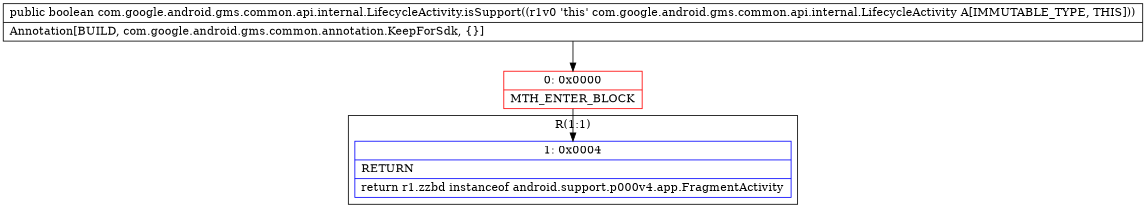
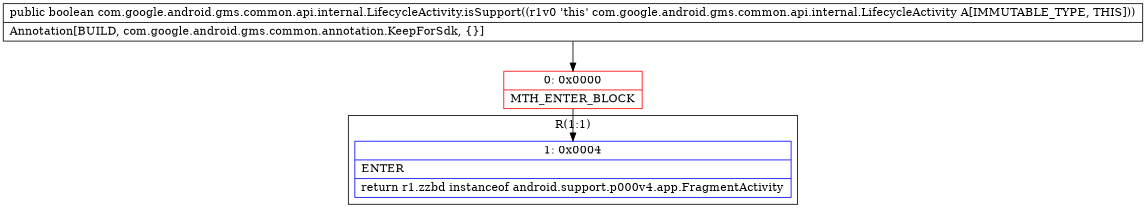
node "1: 0x0004": text "RETURN" -> "ENTER"
